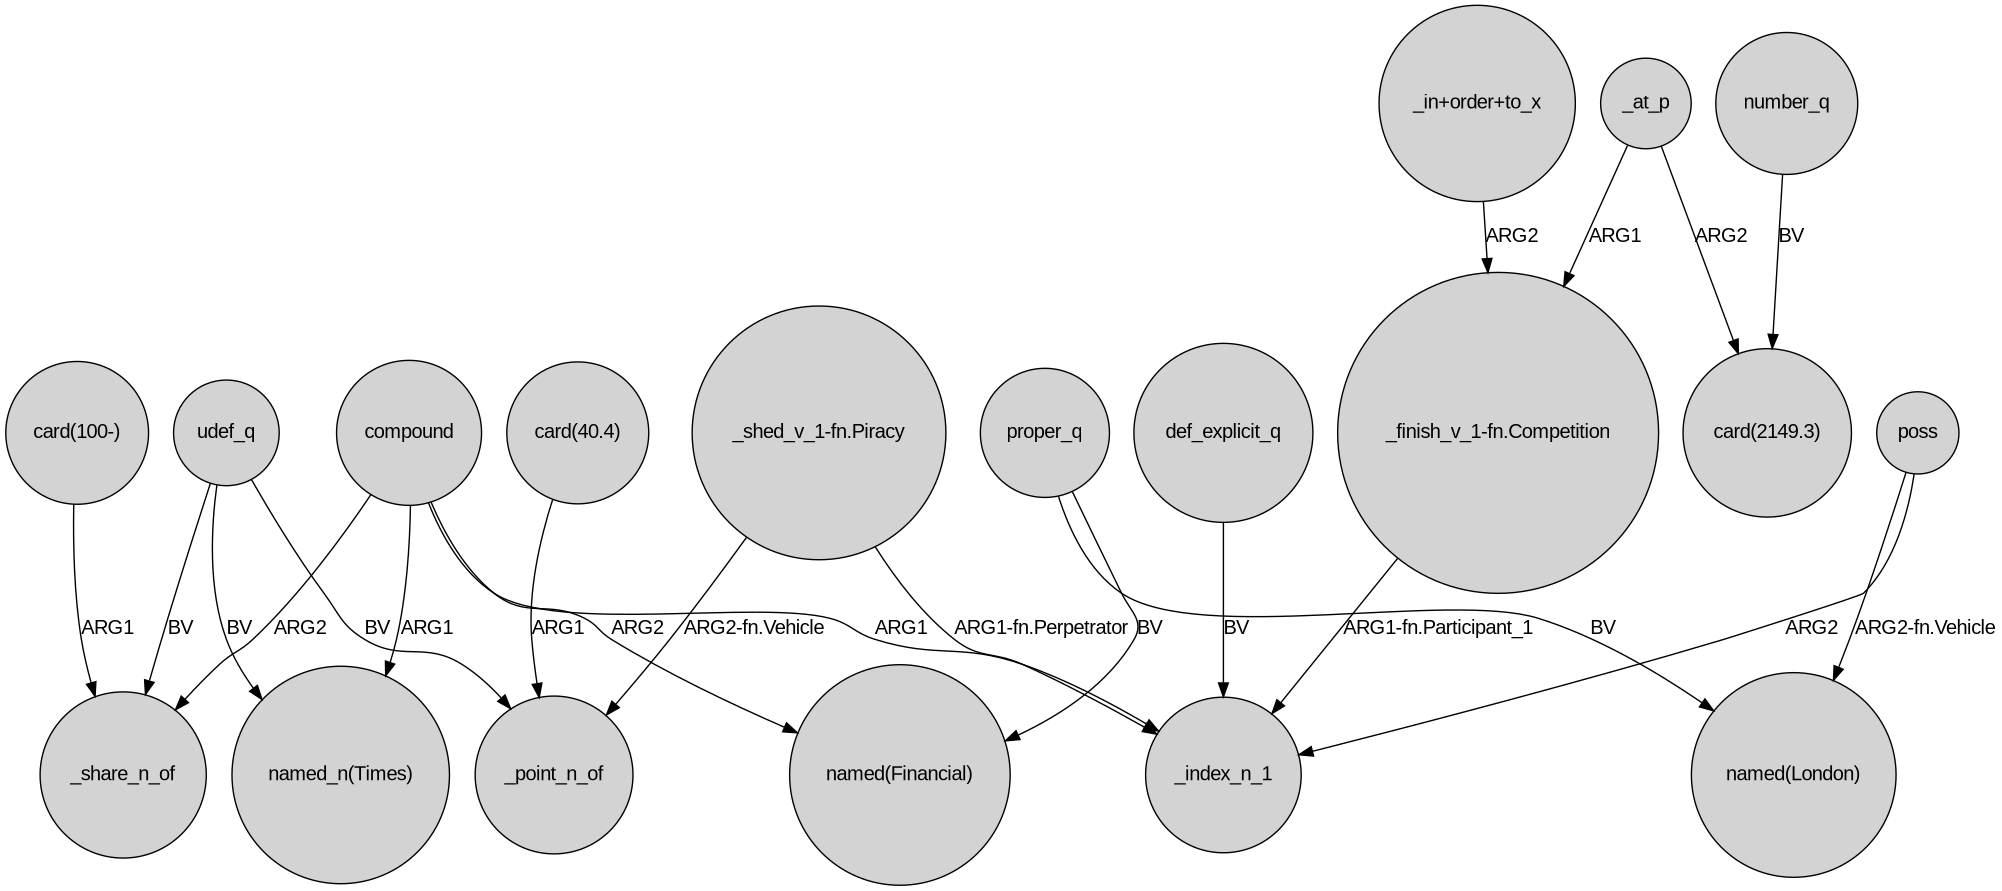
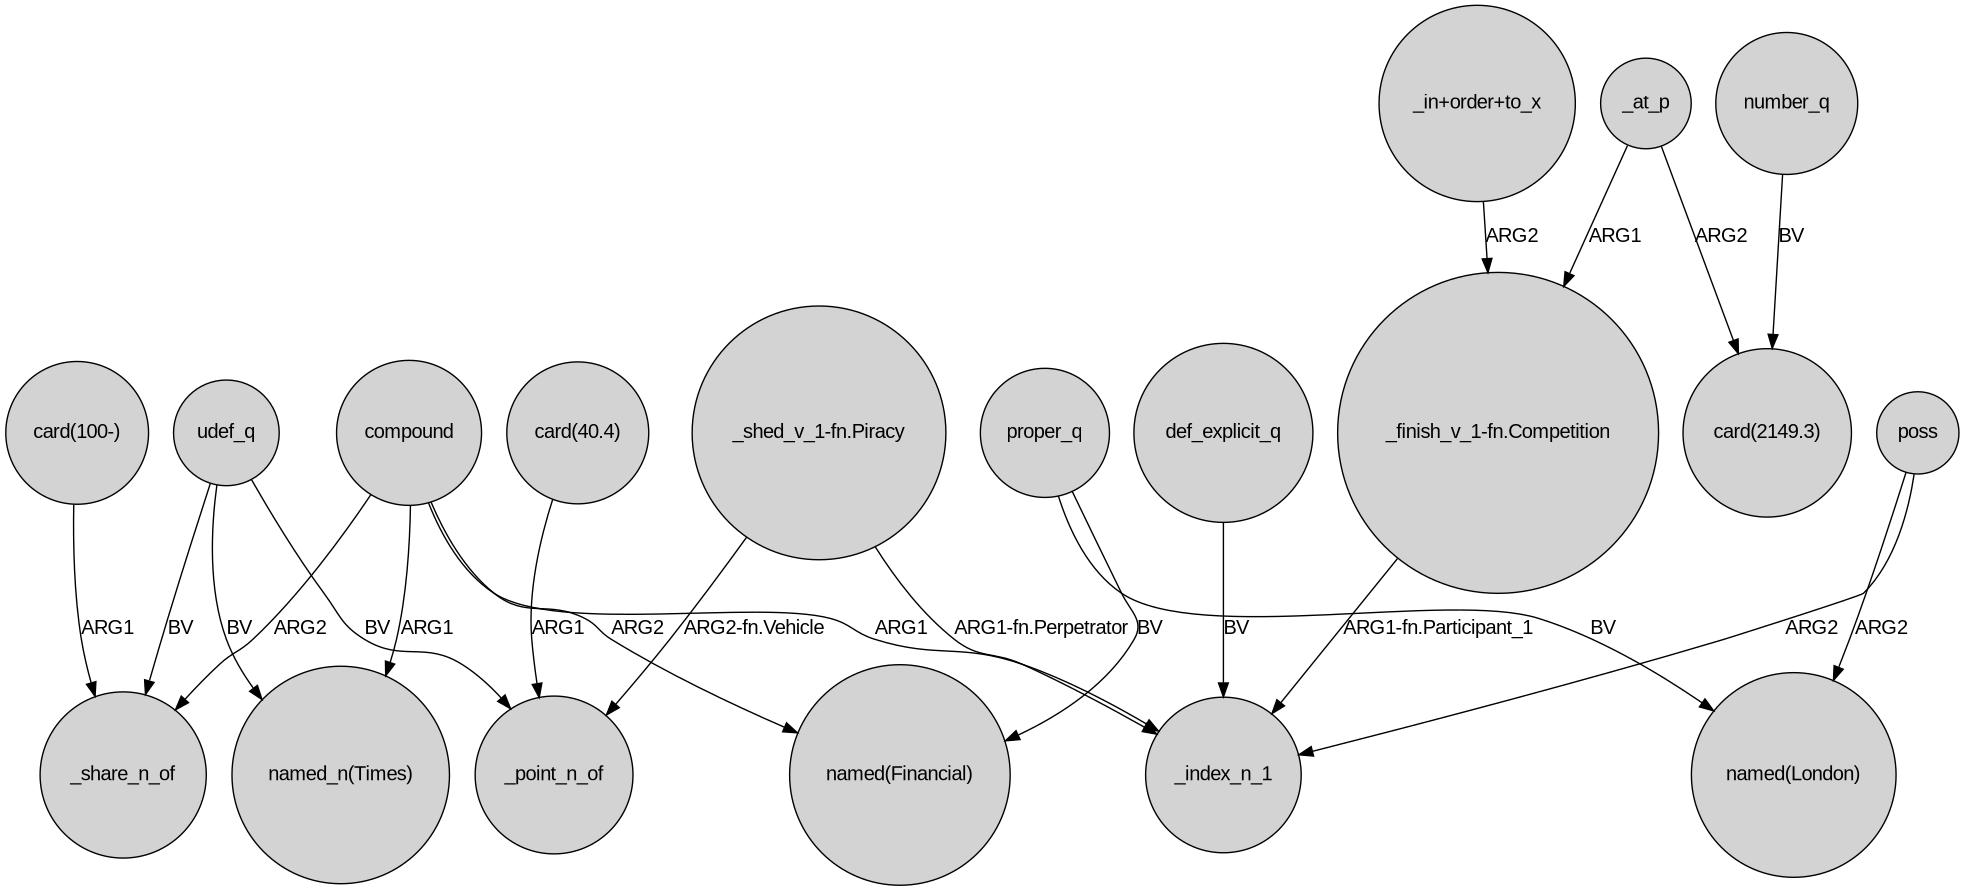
edge "poss" -> "named(London)": label "ARG2-fn.Vehicle" -> "ARG2"
